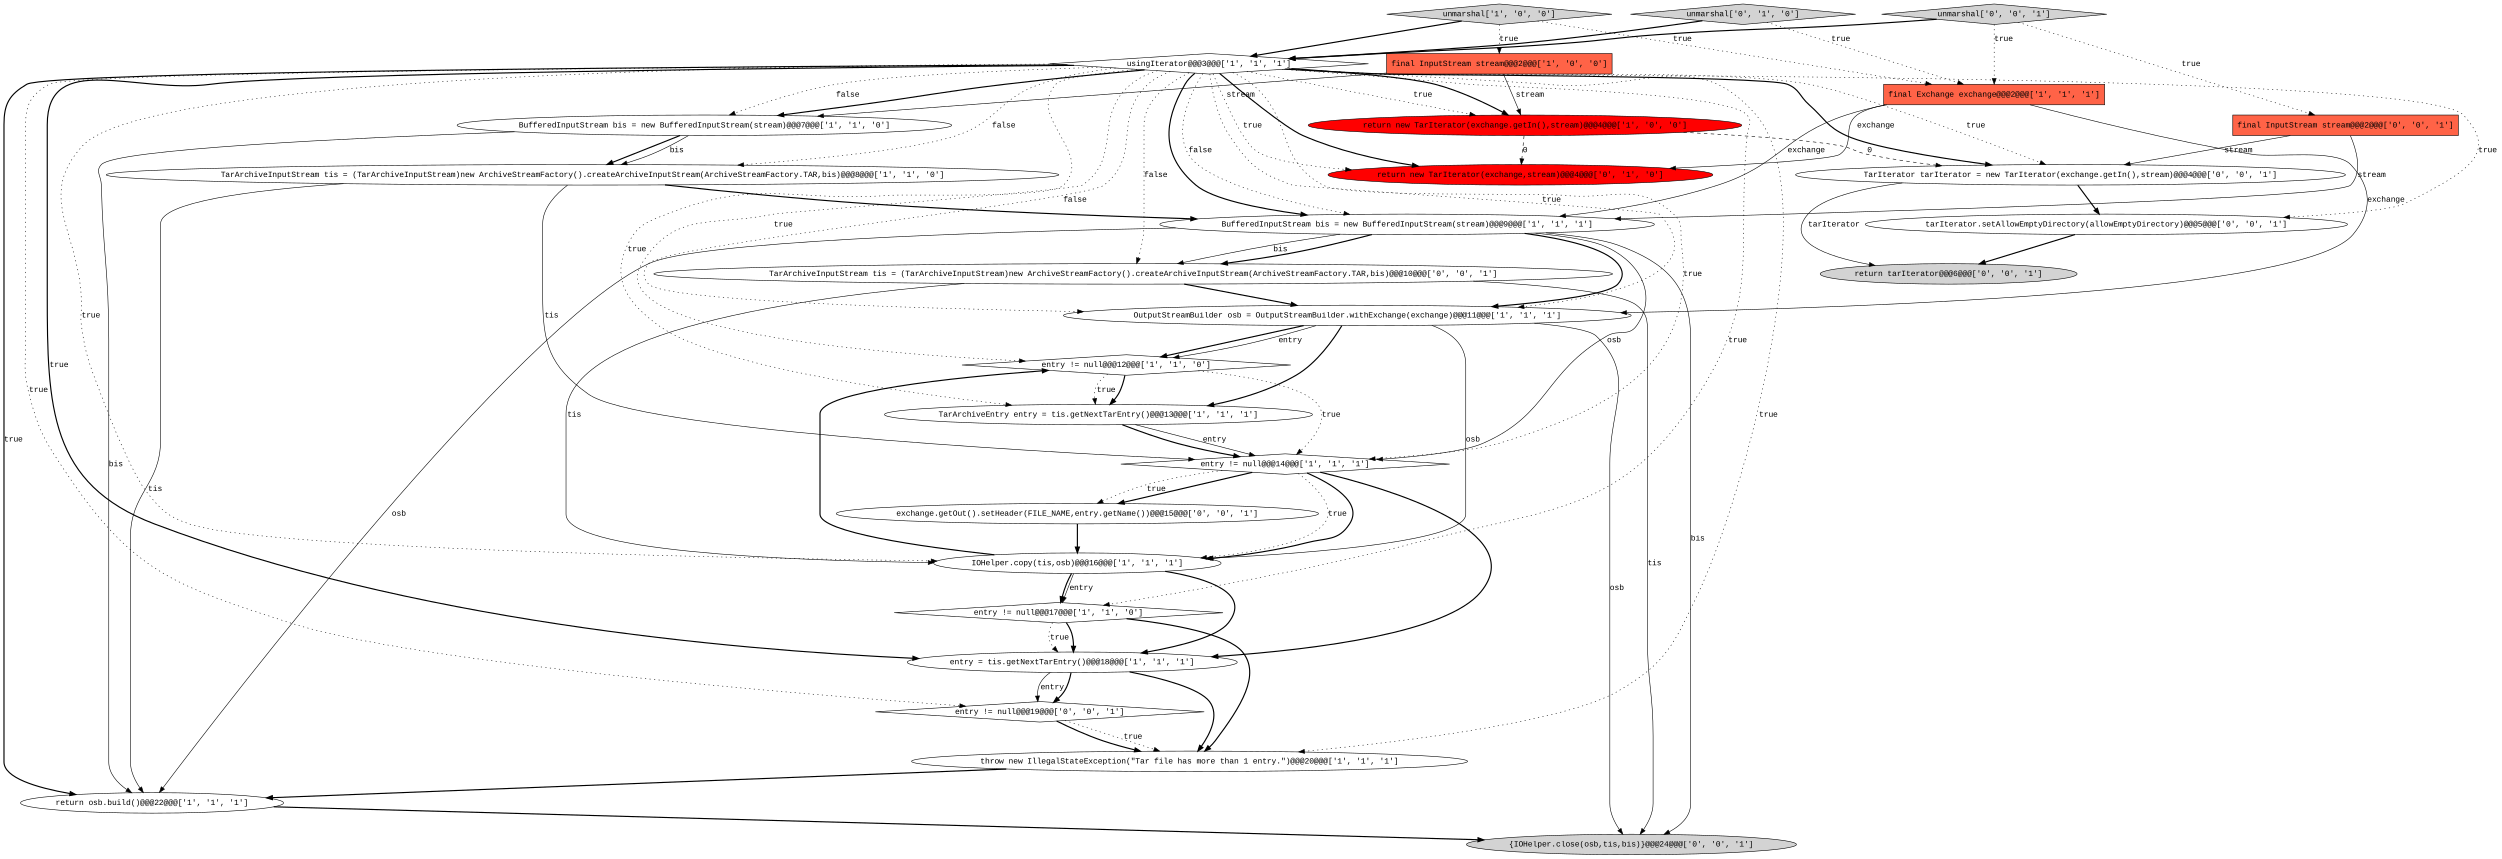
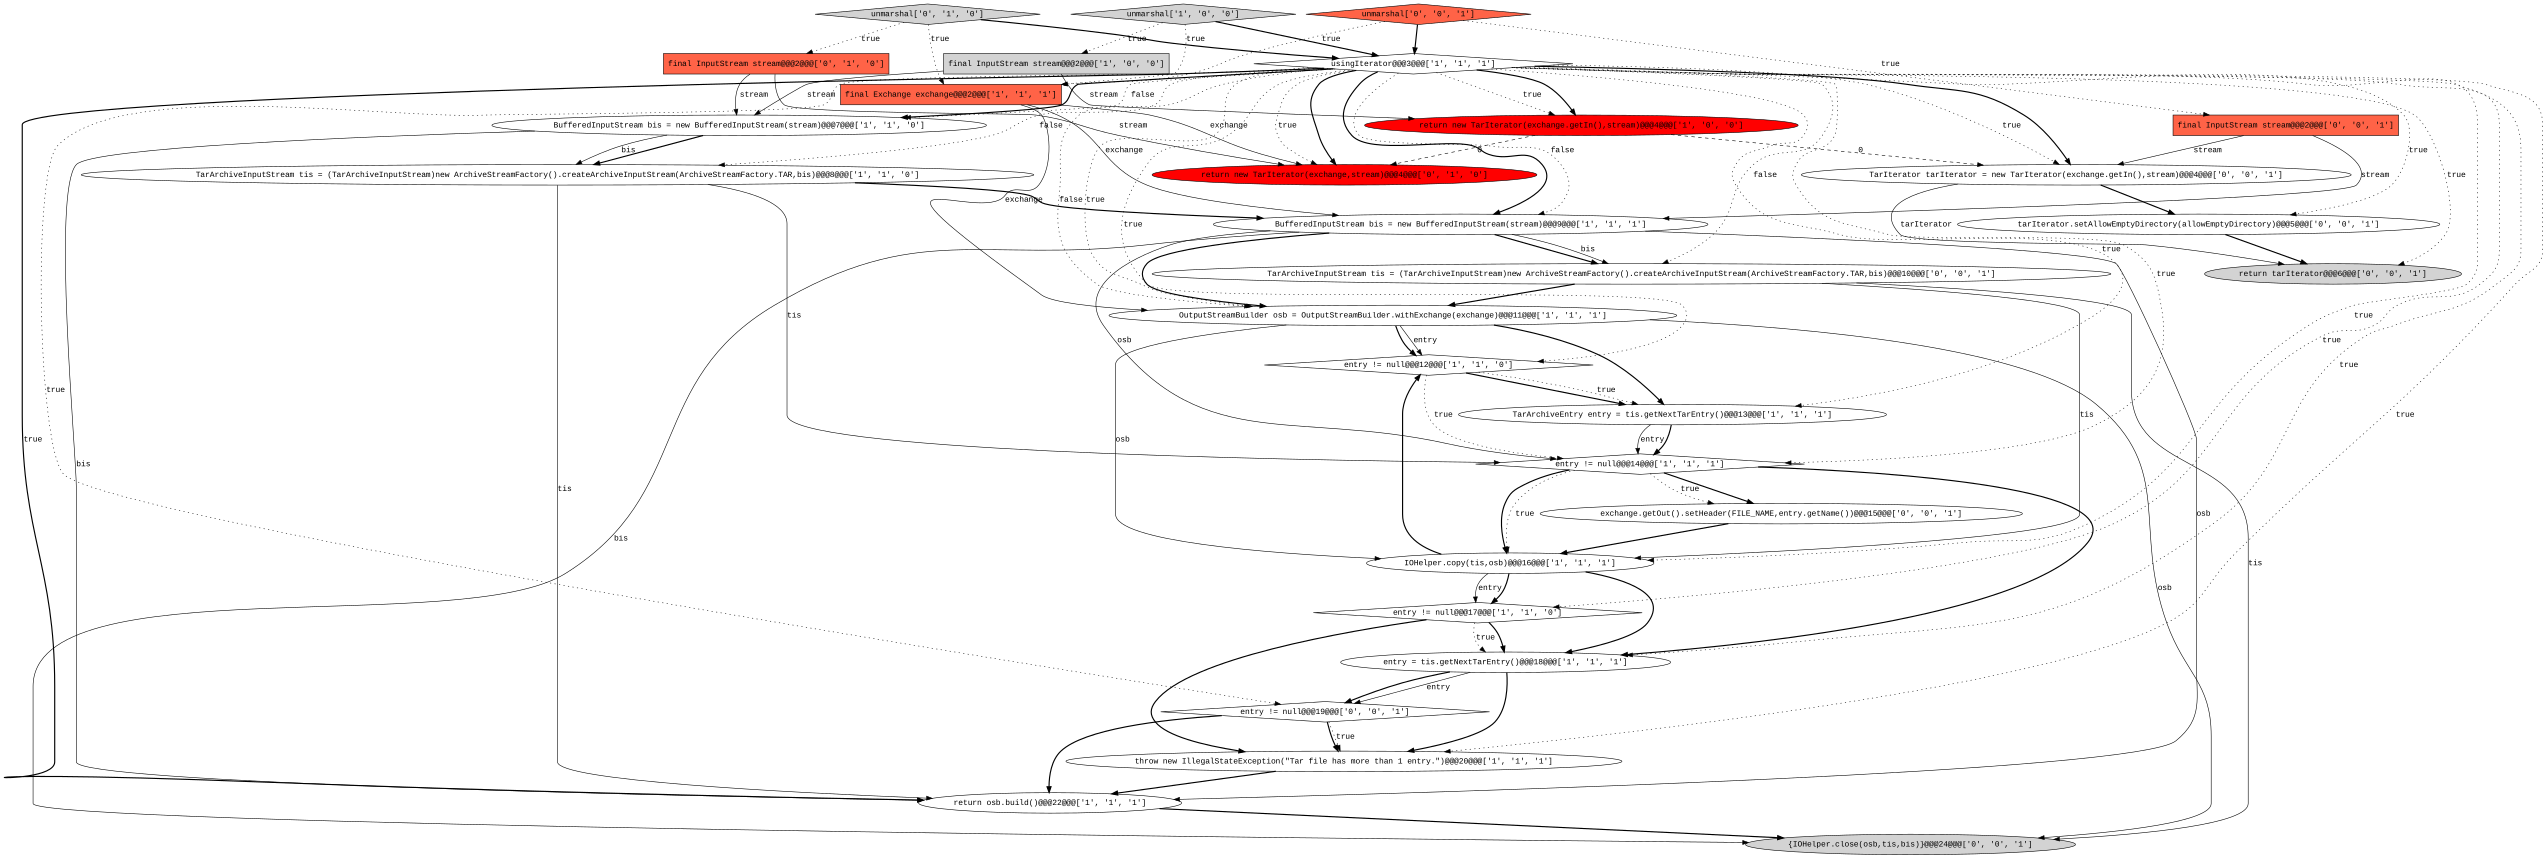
node "unmarshal['0', '0', '1']": fillcolor lightgray -> tomato
node "final InputStream stream@@@2@@@['0', '1', '0']": added
node "final InputStream stream@@@2@@@['1', '0', '0']": fillcolor tomato -> lightgray
edge "usingIterator@@@3@@@['1', '1', '1']" -> "return tarIterator@@@6@@@['0', '0', '1']": added, label "true"
edge "usingIterator@@@3@@@['1', '1', '1']" -> "entry = tis.getNextTarEntry()@@@18@@@['1', '1', '1']": style bold -> dotted
edge "entry != null@@@19@@@['0', '0', '1']" -> "return osb.build()@@@22@@@['1', '1', '1']": added
